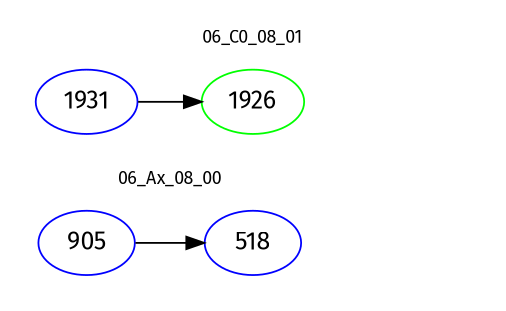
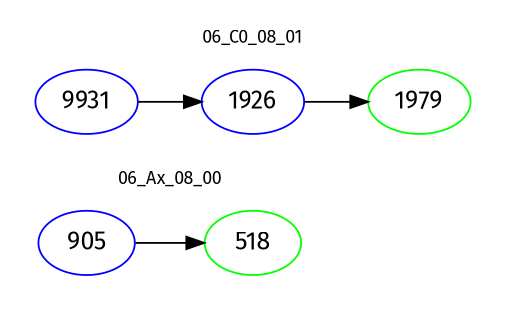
node "1931": label "1931" -> "9931"
node "1926": color green -> blue
node "1979": added
node "518": color blue -> green
